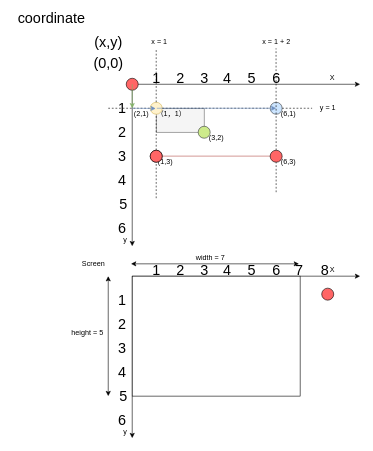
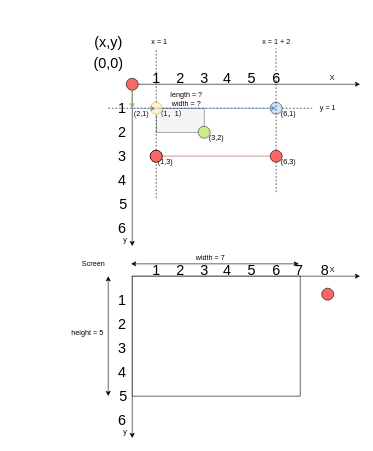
node "coordinate": removed
node "length = ? width = ?": added
